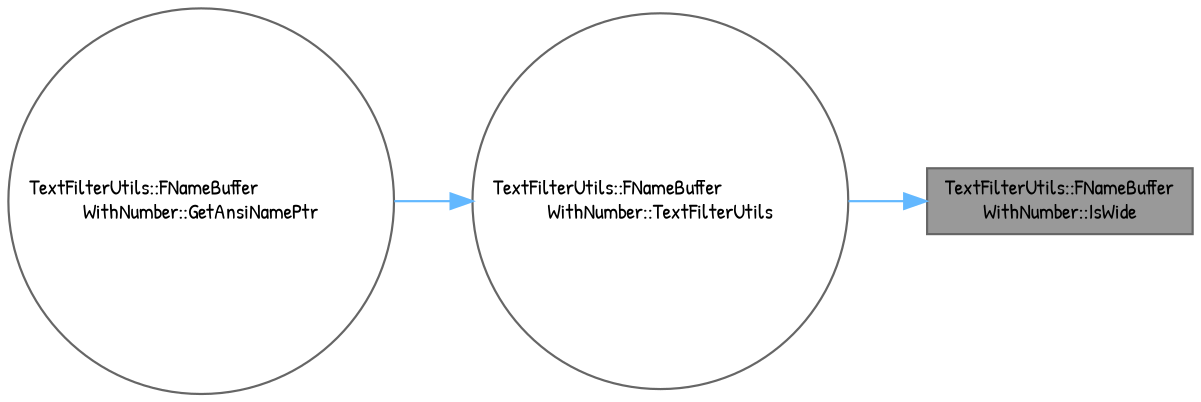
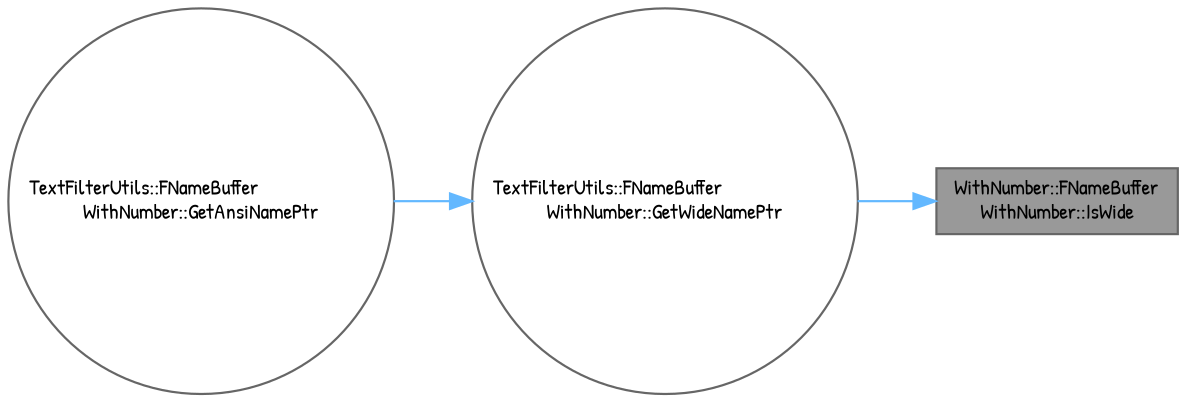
node "TextFilterUtils::FNameBuffer WithNumber::TextFilterUtils": label "TextFilterUtils::FNameBuffer WithNumber::TextFilterUtils" -> "TextFilterUtils::FNameBuffer WithNumber::GetWideNamePtr"
node "TextFilterUtils::FNameBuffer WithNumber::IsWide": label "TextFilterUtils::FNameBuffer WithNumber::IsWide" -> "WithNumber::FNameBuffer WithNumber::IsWide"
